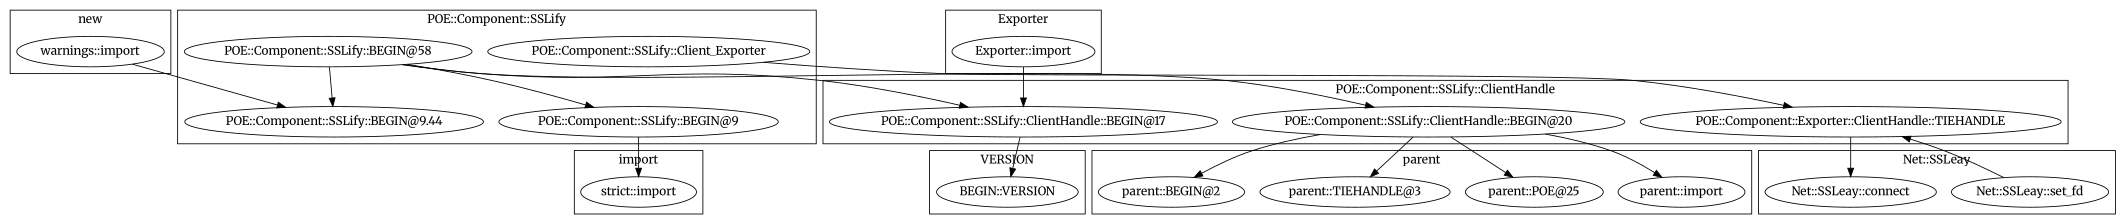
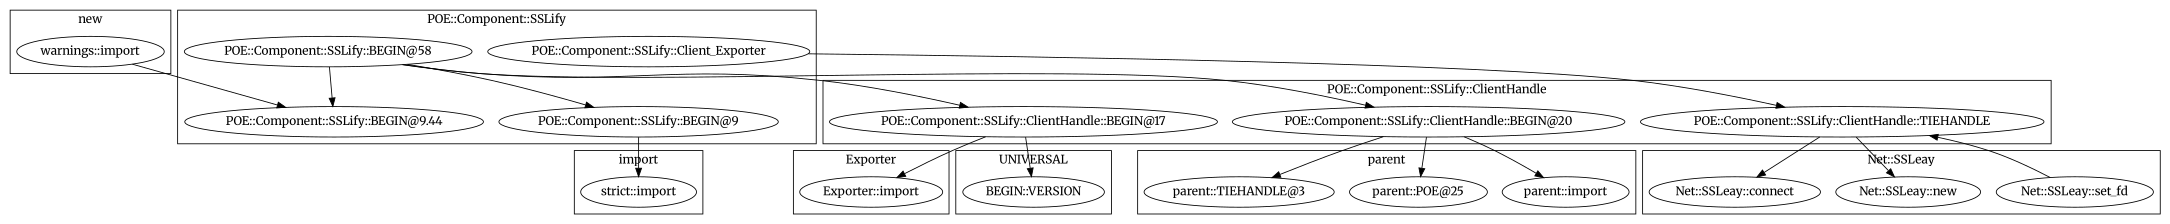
edge "Exporter::import" -> "POE::Component::SSLify::ClientHandle::BEGIN@17": reversed
node "POE::Component::Exporter::ClientHandle::TIEHANDLE": label "POE::Component::Exporter::ClientHandle::TIEHANDLE" -> "POE::Component::SSLify::ClientHandle::TIEHANDLE"
cluster "VERSION": label "VERSION" -> "UNIVERSAL"
node "parent::BEGIN@2": removed
node "Net::SSLeay::new": added
